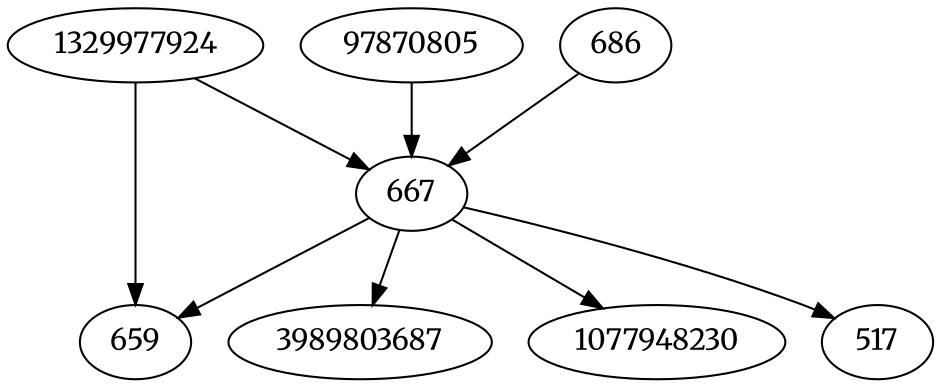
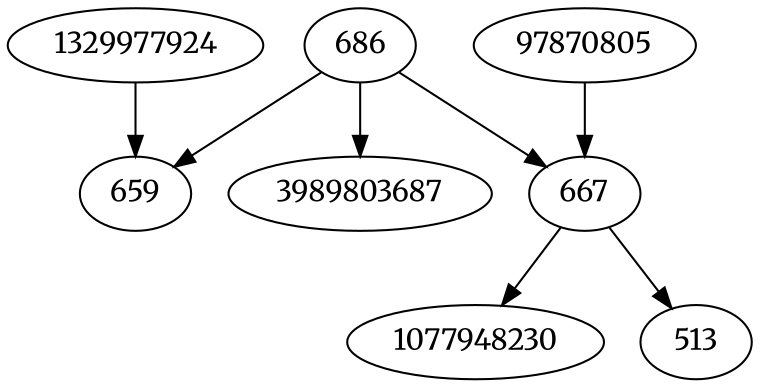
edge "1329977924" -> "667": removed
edge "667" -> "3989803687": now "686" -> "3989803687"
edge "667" -> "659": now "686" -> "659"
node "517": label "517" -> "513"
